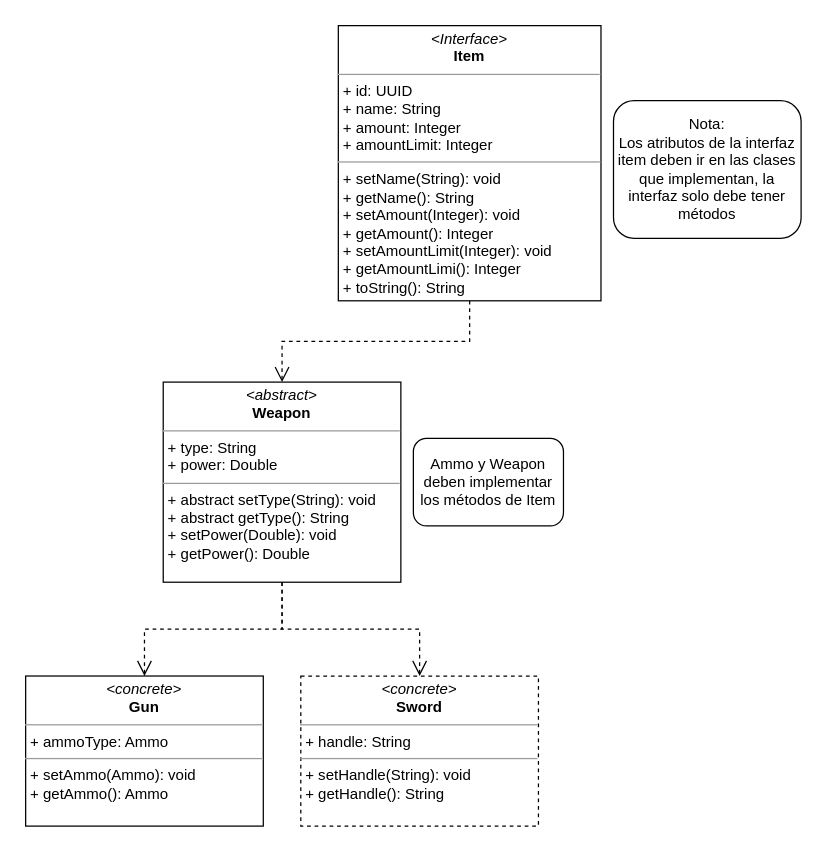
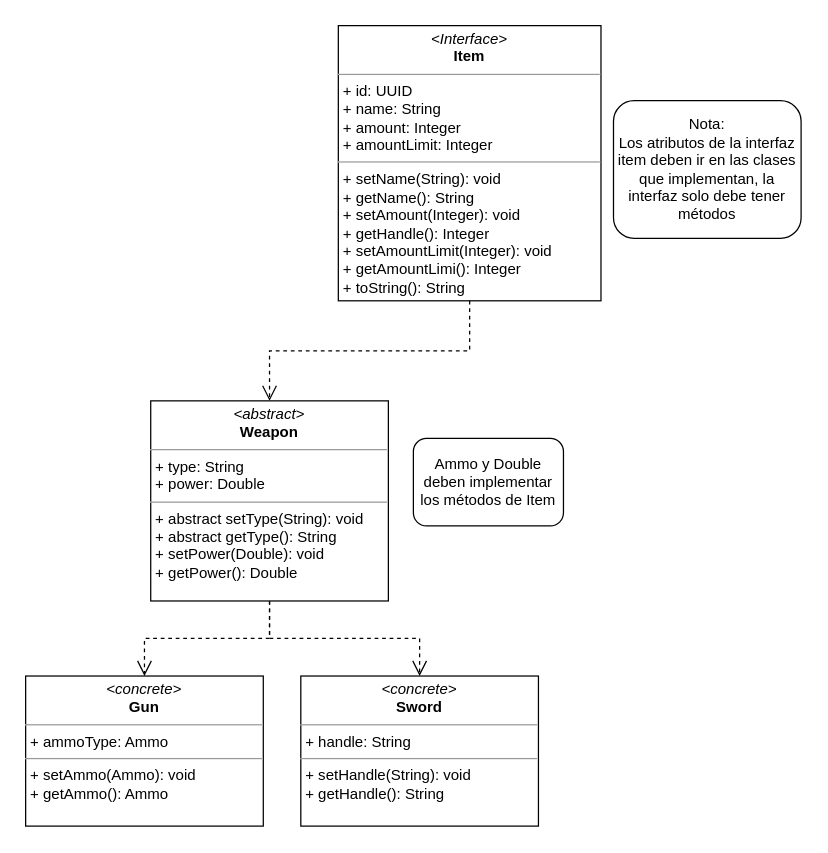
node "<Interface> Item + id: UUID + name: String + amount: Integer + amountLimit: Integer + setName(String): void + getName(): String + setAmount(Integer): void + getAmount(): Integer + setAmountLimit(Integer): void + getAmountLimi(): Integer + toString(): String": label "<Interface> Item + id: UUID + name: String + amount: Integer + amountLimit: Integer + setName(String): void + getName(): String + setAmount(Integer): void + getAmount(): Integer + setAmountLimit(Integer): void + getAmountLimi(): Integer + toString(): String" -> "<Interface> Item + id: UUID + name: String + amount: Integer + amountLimit: Integer + setName(String): void + getName(): String + setAmount(Integer): void + getHandle(): Integer + setAmountLimit(Integer): void + getAmountLimi(): Integer + toString(): String"
node "<abstract> Weapon + type: String + power: Double + abstract setType(String): void + abstract getType(): String + setPower(Double): void + getPower(): Double": moved (282, 482) -> (269, 501)
node "Ammo y Weapon deben implementar los métodos de Item": label "Ammo y Weapon deben implementar los métodos de Item" -> "Ammo y Double deben implementar los métodos de Item"
node "<concrete> Sword + handle: String + setHandle(String): void + getHandle(): String": style dashed -> solid
